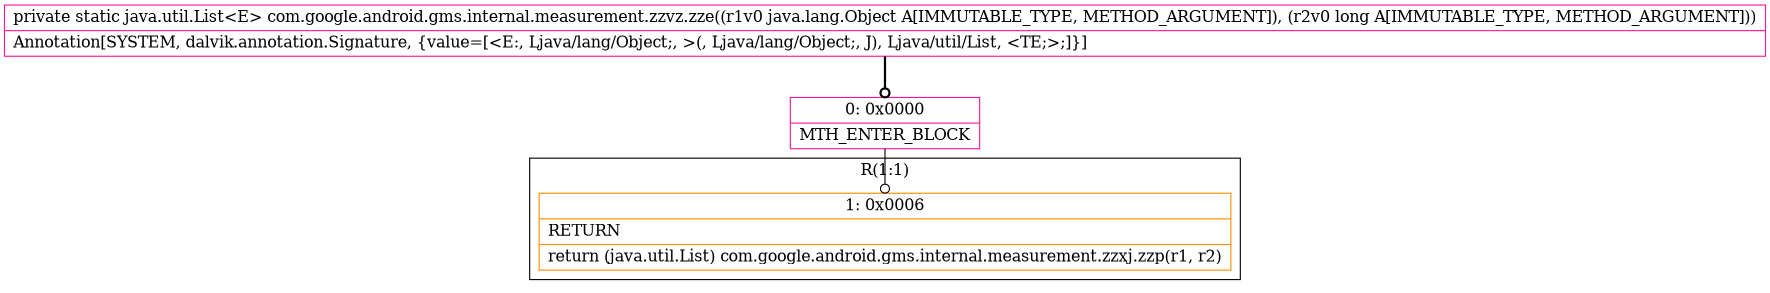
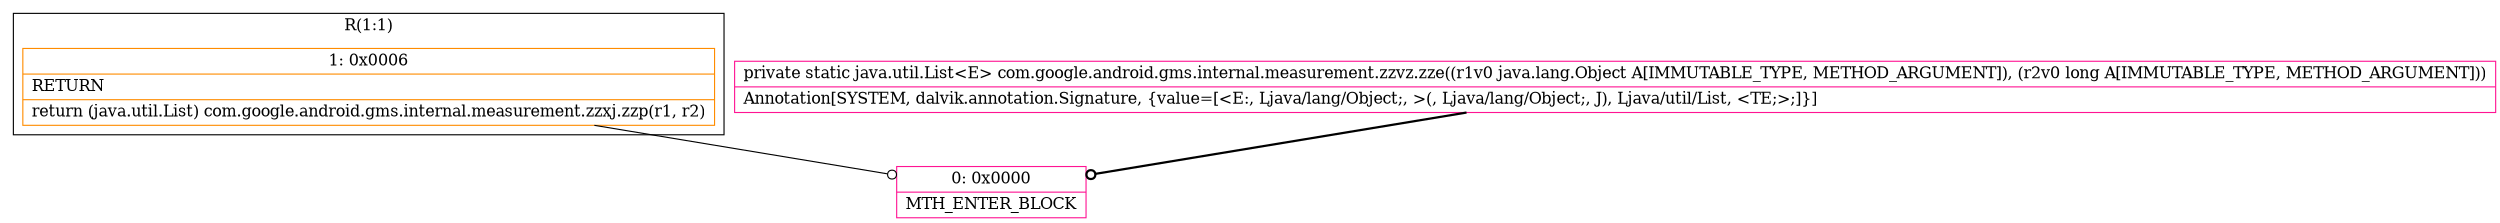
edge "0: 0x0000" -> "1: 0x0006": reversed
